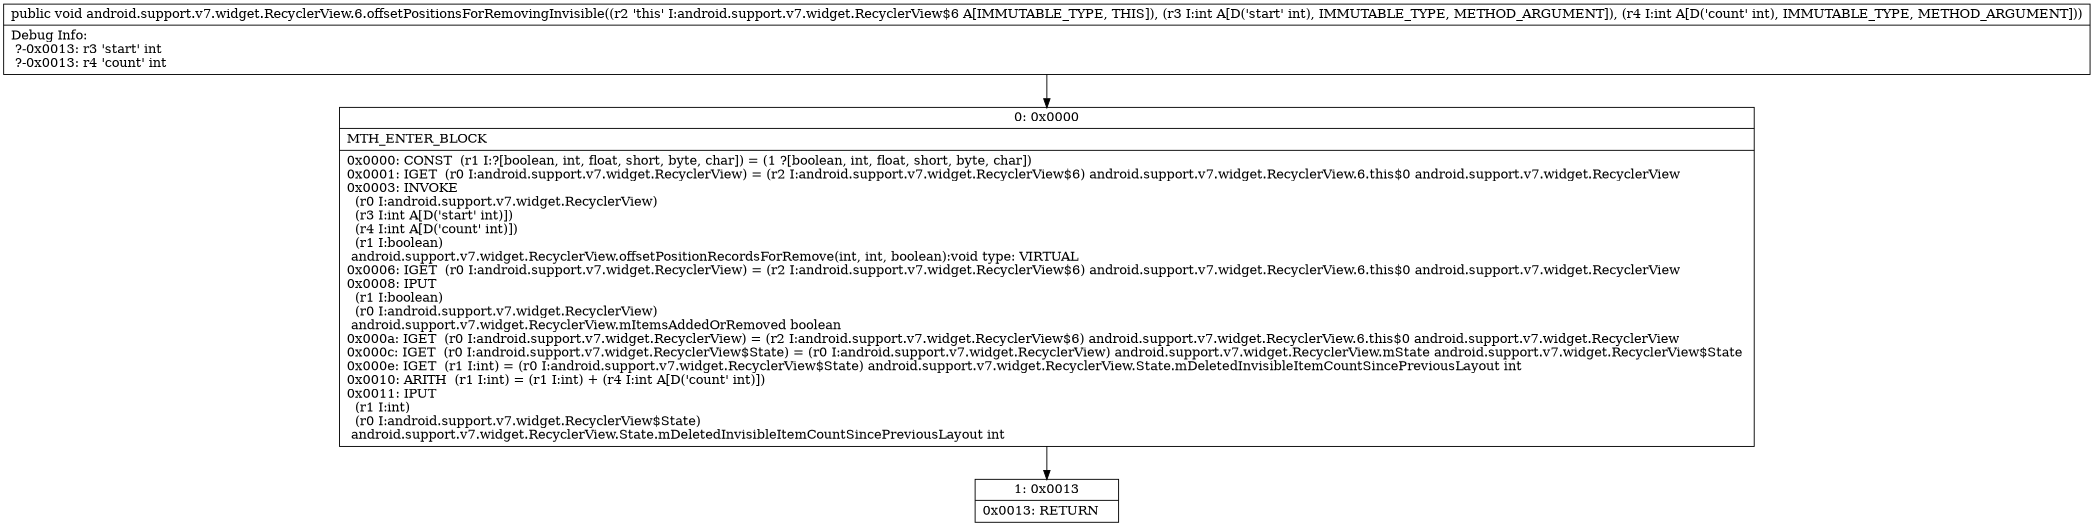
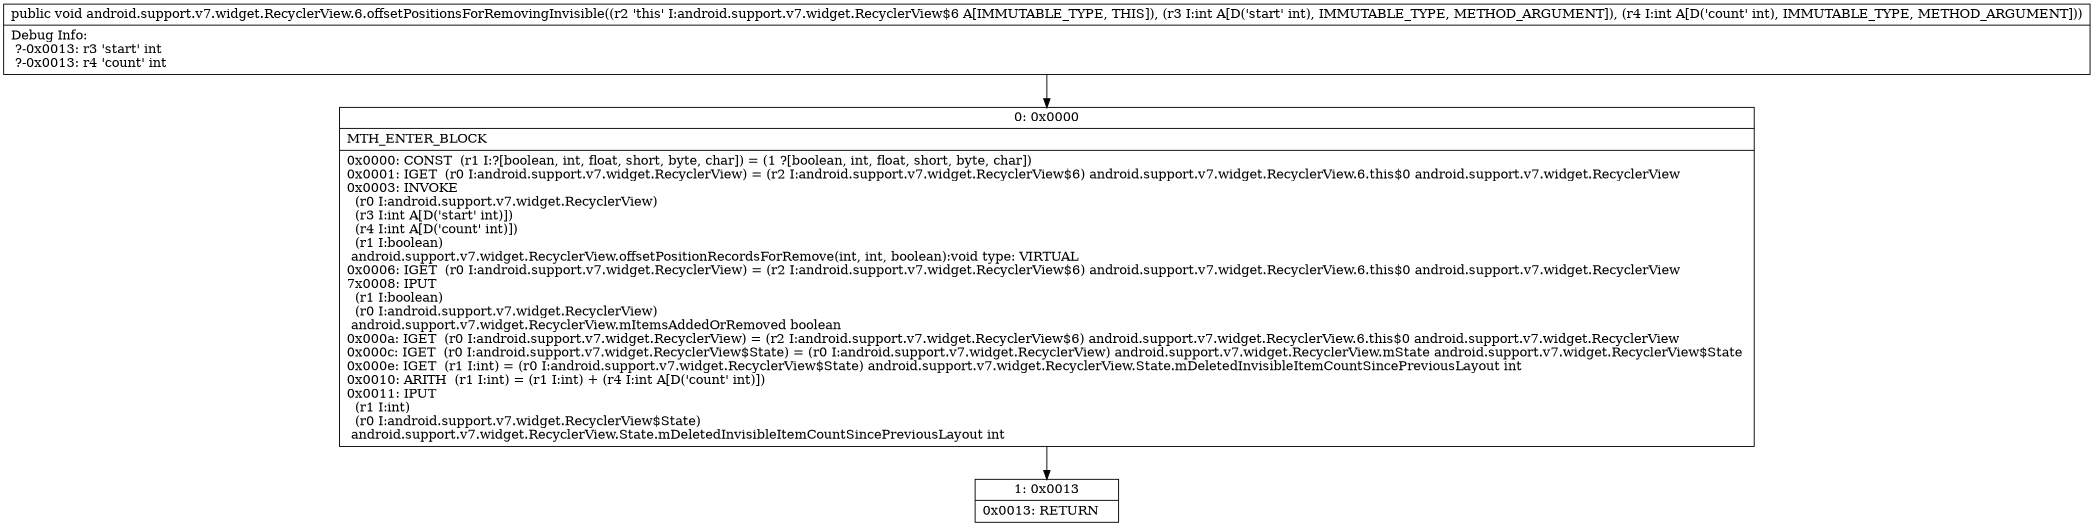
node "0: 0x0000": text "0x0008: IPUT" -> "7x0008: IPUT"
